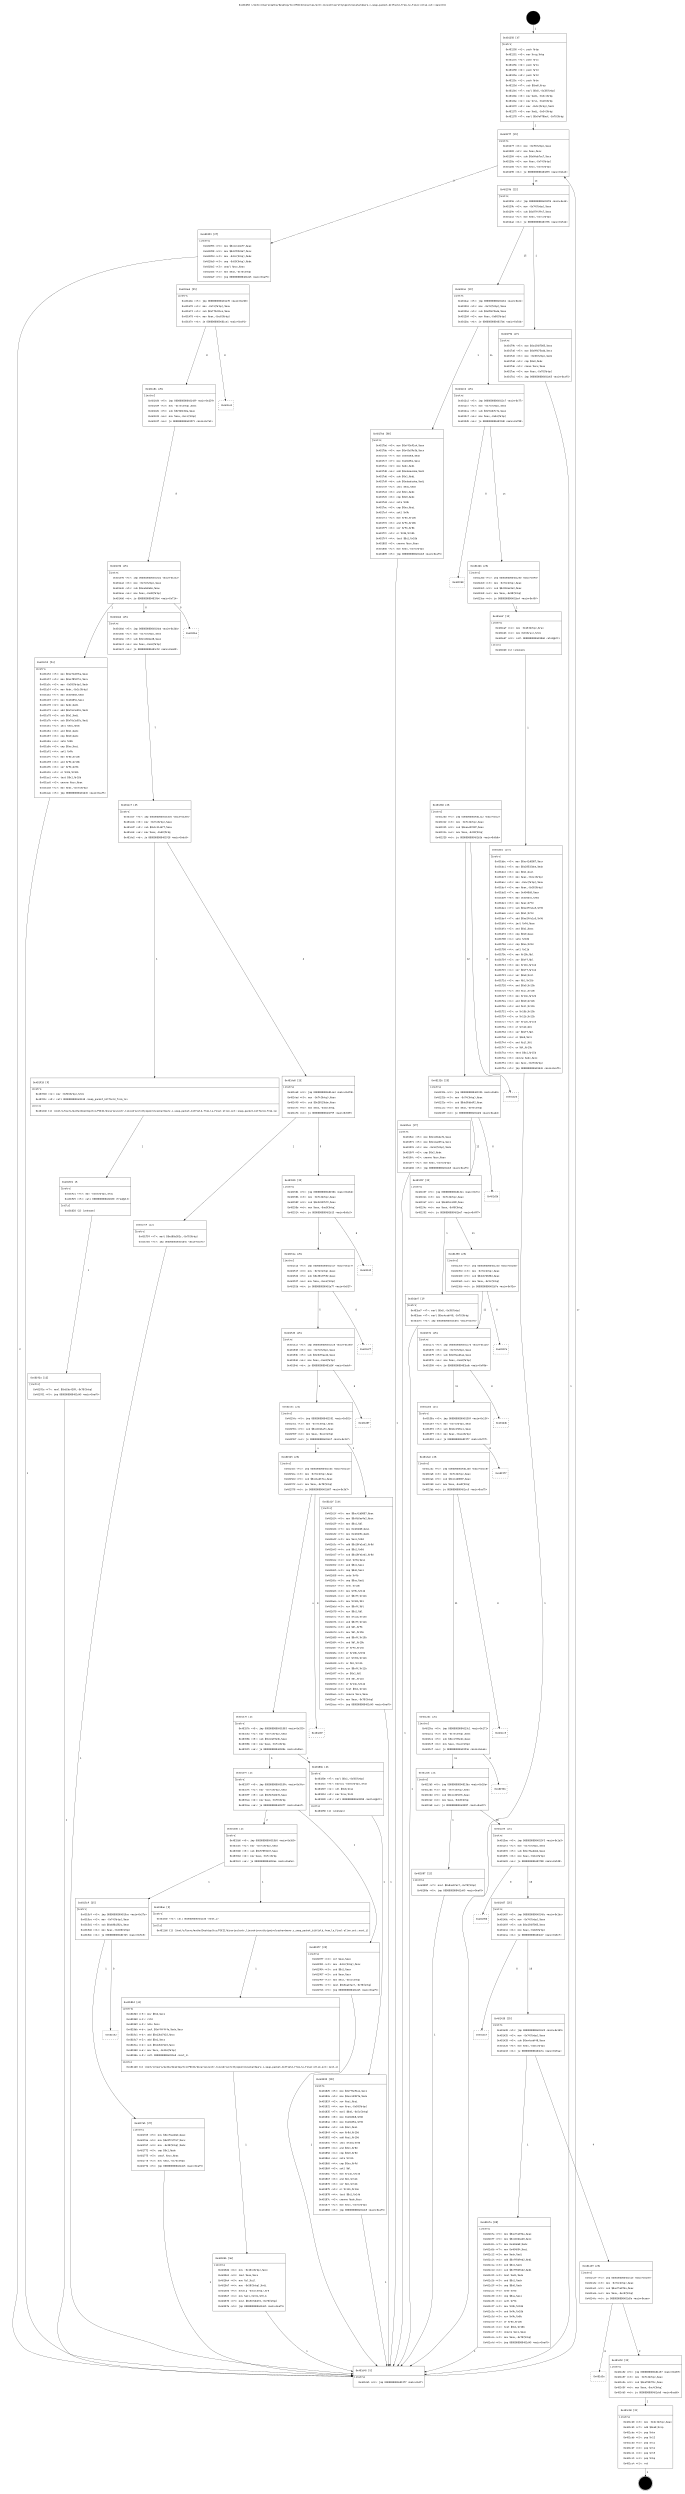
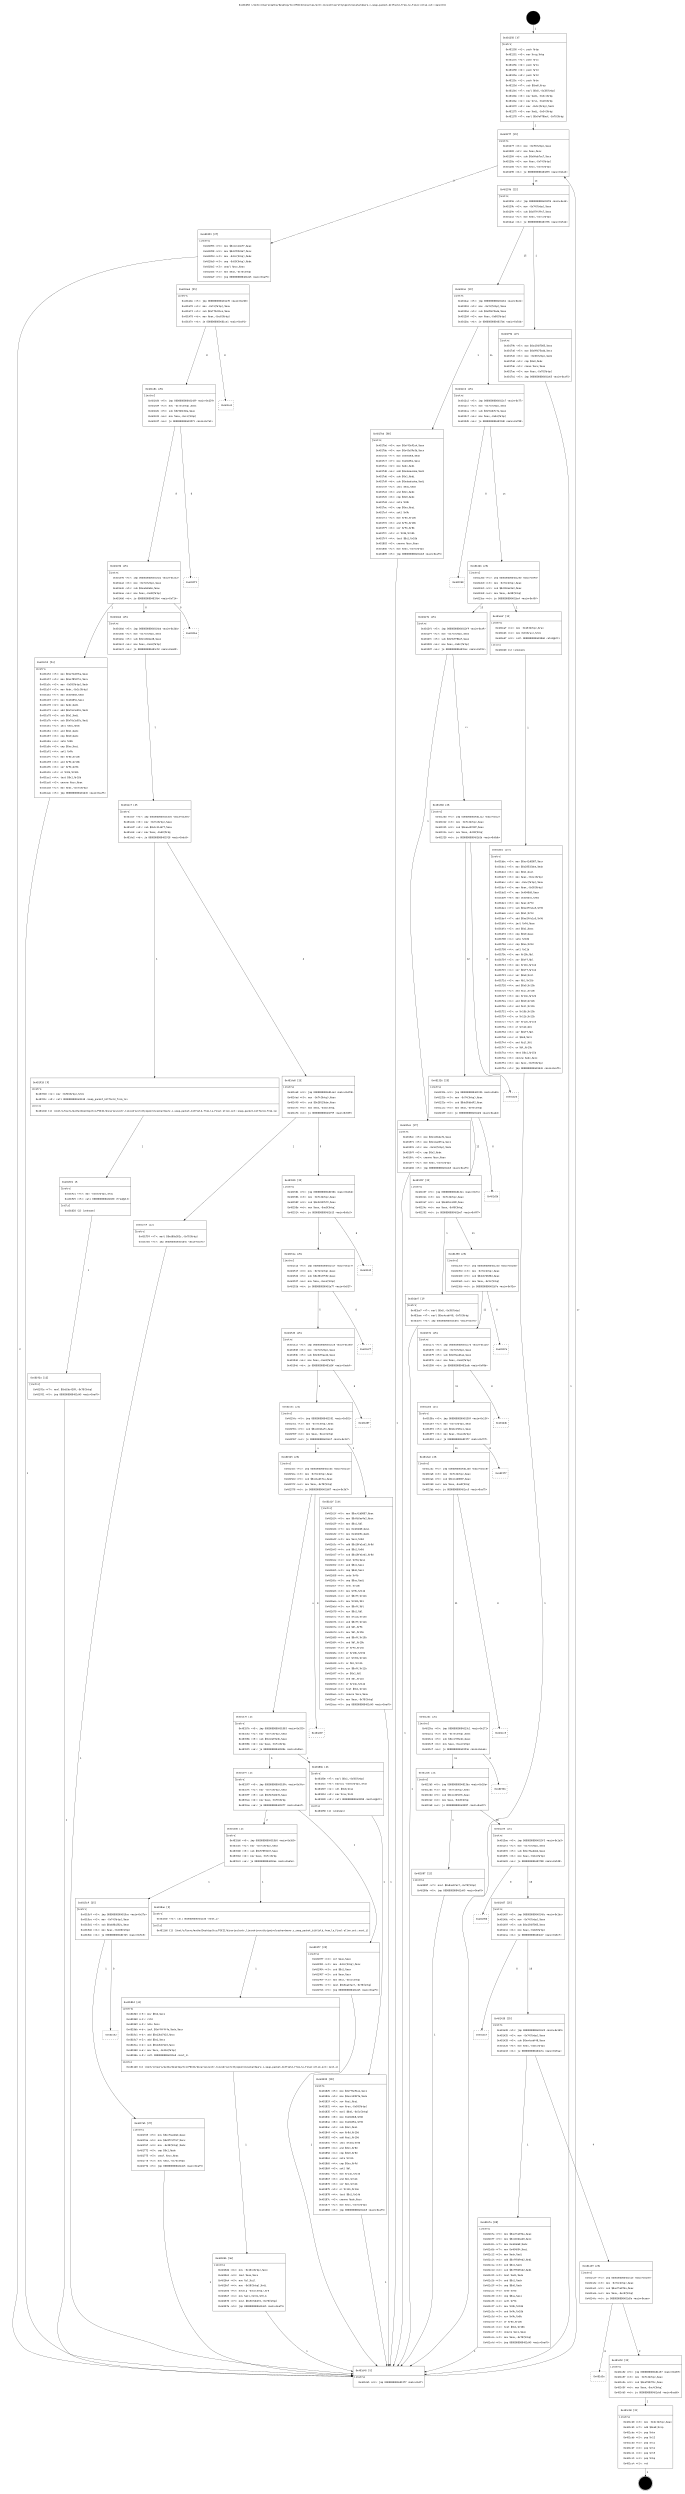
node "0x4019f1": added
node "0x4012f4 [25]": added
edge "0x40138a [25]" -> "0x4013a3 [25]": added, label "11"
